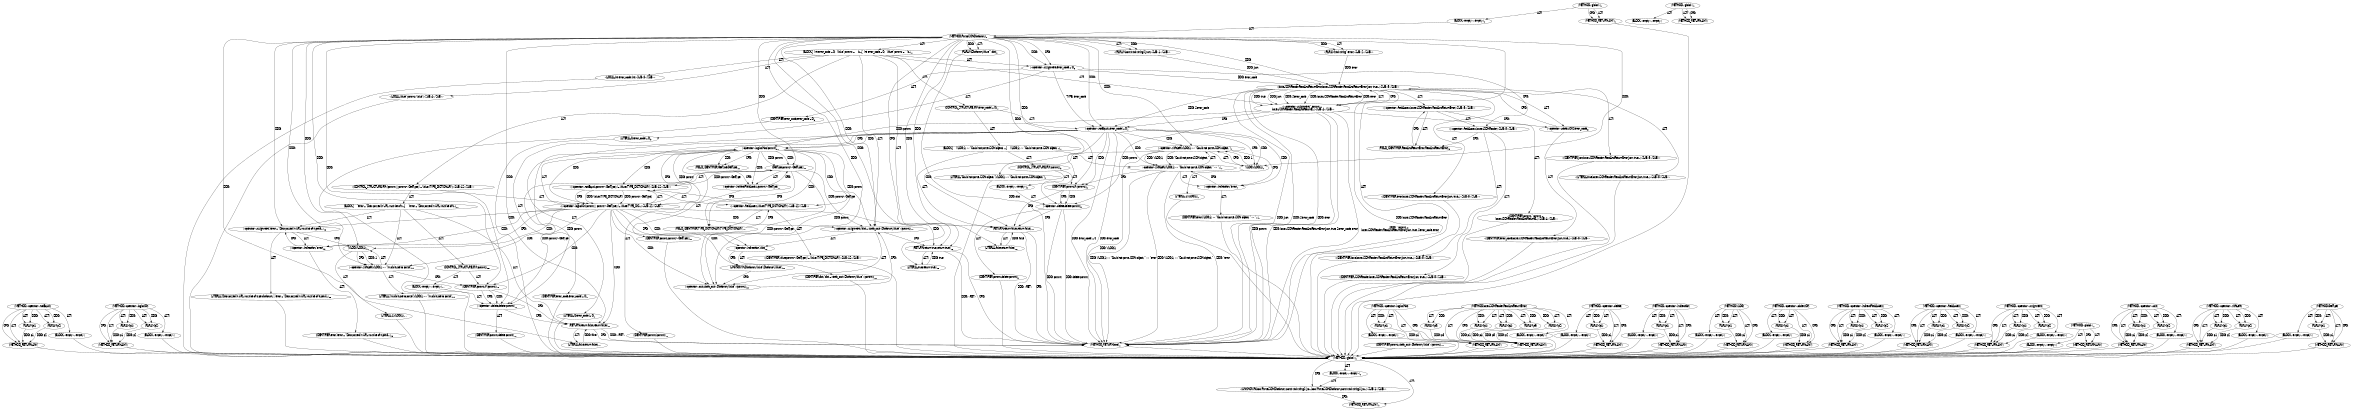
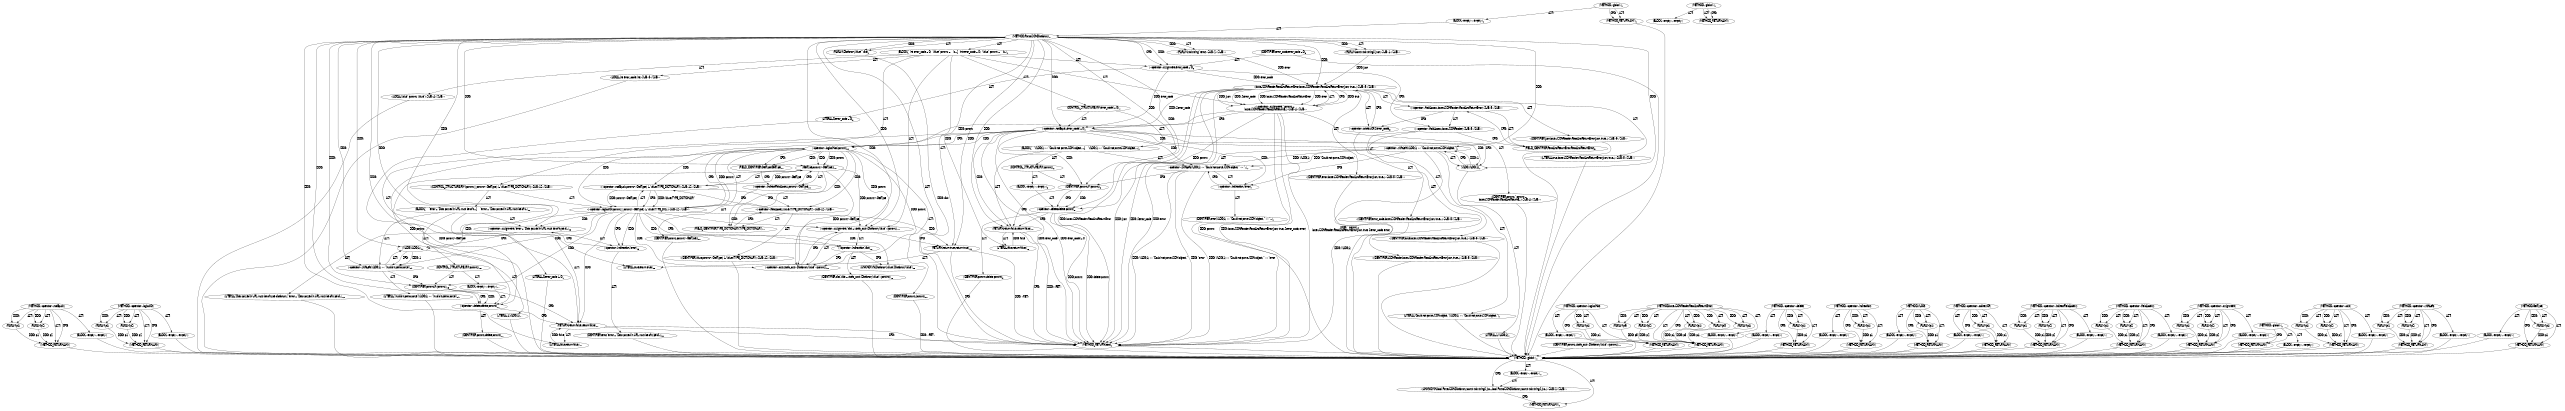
edge "(<operator>.assignment,error_code = 0)" -> "(IDENTIFIER,error_code,error_code = 0)": reversed
edge "(<operator>.assignment,error_code = 0)" -> "(<operator>.notEquals,error_code != 0)": label "TYPE: error_code" -> "DDG: error_code"
edge "(METHOD,ParseJSONDictionary)" -> "(RETURN,return true;,return true;)": label "CFG: " -> "DDG: "
edge "(<operator>.logicalNot,!params)" -> "(<operator>.indirectFieldAccess,params->GetType)": removed, label "CDG:"
edge "(LITERAL,true,return true;)" -> "(RETURN,return true;,return true;)": removed, label "DDG: true"
edge "(UNKNOWN,DictionaryValue*,DictionaryValue*)" -> "(<operator>.cast,static_cast<DictionaryValue*>(params))": now "(<operator>.indirection,*dict)" -> "(<operator>.cast,static_cast<DictionaryValue*>(params))"
node "(IDENTIFIER,error_code,error_code != 0)": removed
